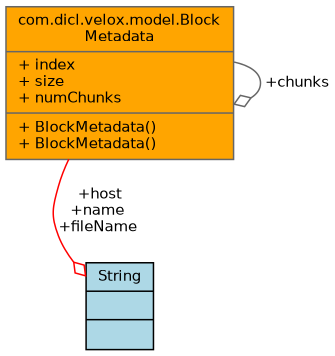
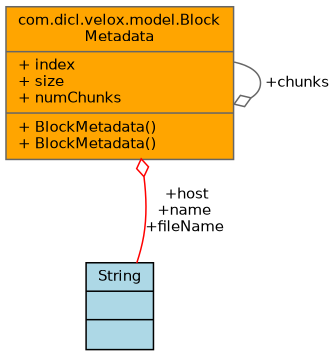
edge "com.dicl.velox.model.Block" -> "String": reversed
